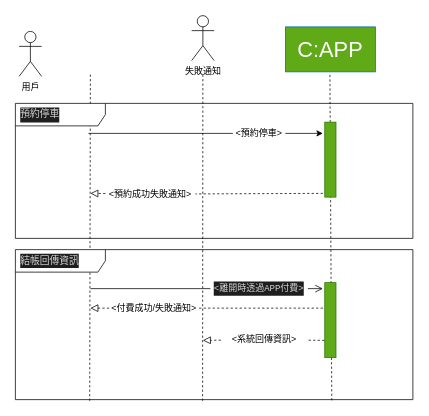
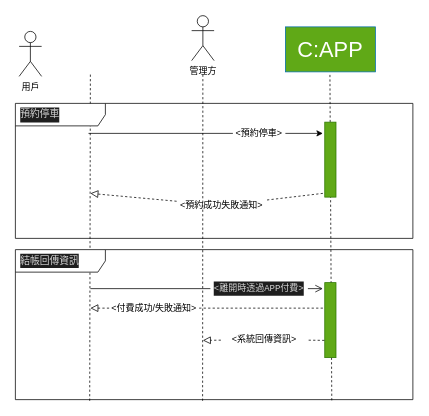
node "失敗通知": label "失敗通知" -> "管理方"
node "<預約成功失敗通知>": moved (150, 194) -> (222, 205)
